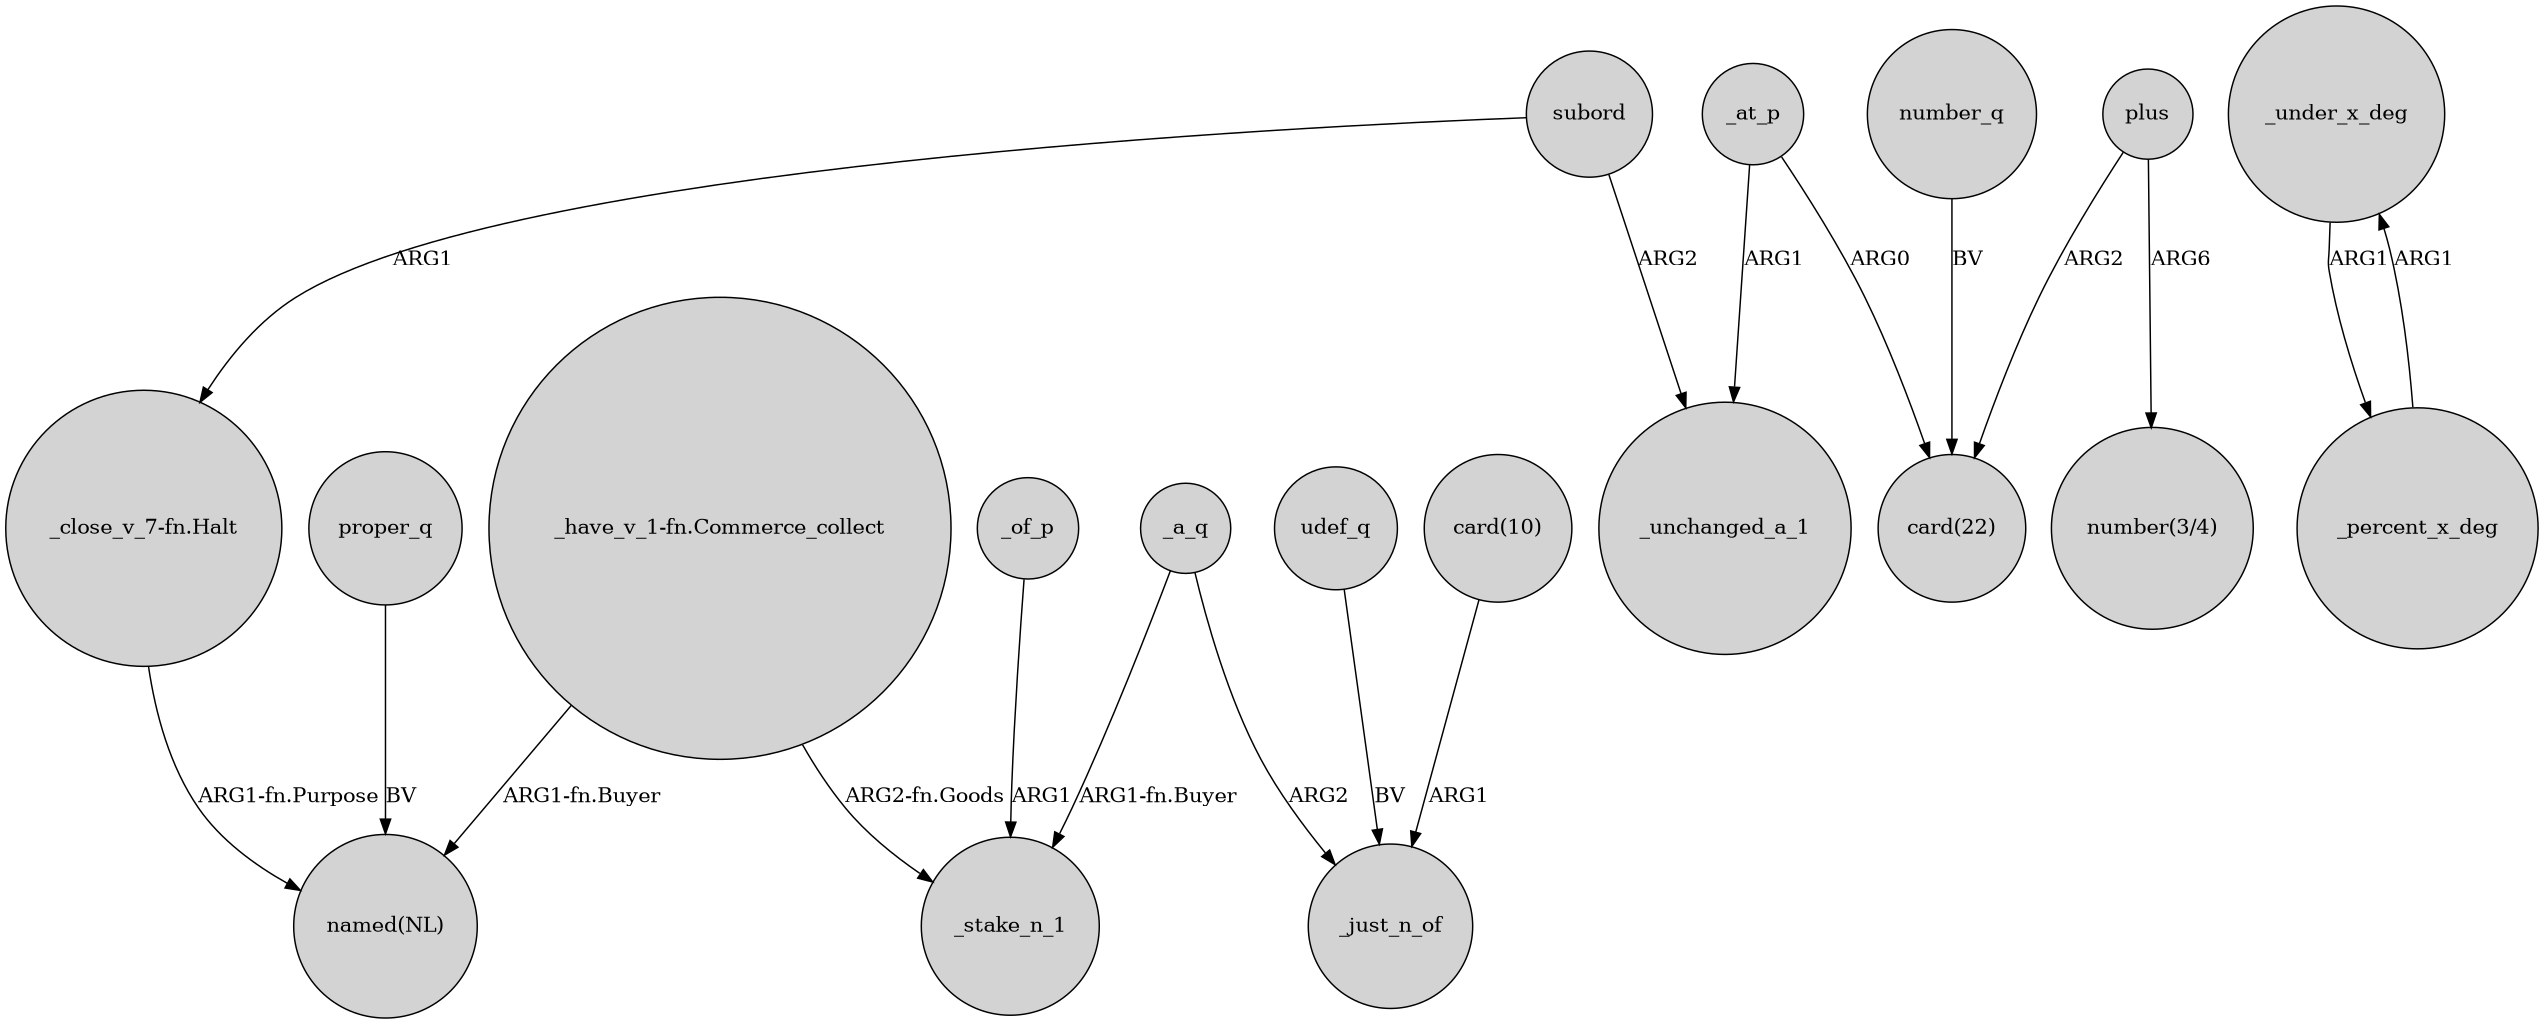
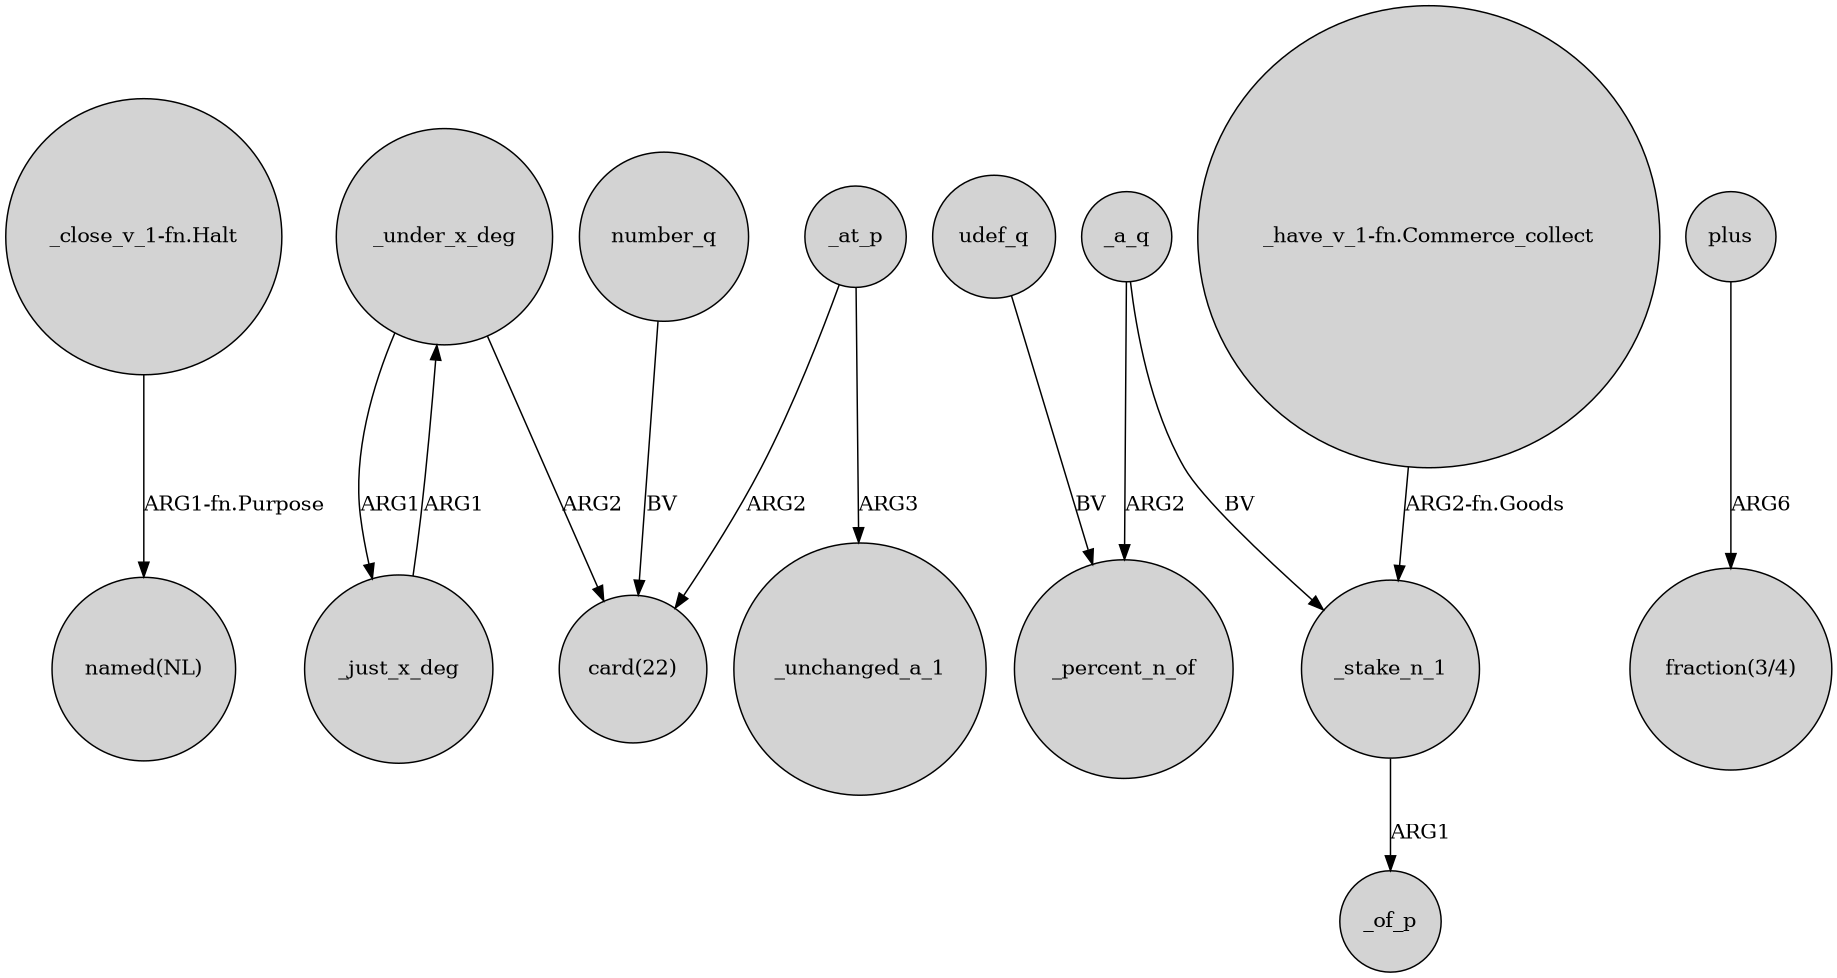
node "subord": removed
edge "_at_p" -> "_unchanged_a_1": label "ARG1" -> "ARG3"
edge "_at_p" -> "card(22)": label "ARG0" -> "ARG2"
edge "plus" -> "card(22)": now "_under_x_deg" -> "card(22)"
node "_close_v_7-fn.Halt": label "_close_v_7-fn.Halt" -> "_close_v_1-fn.Halt"
node "proper_q": removed
node "card(10)": removed
node "number(3/4)": label "number(3/4)" -> "fraction(3/4)"
node "_percent_x_deg": label "_percent_x_deg" -> "_just_x_deg"
edge "_of_p" -> "_stake_n_1": reversed
edge "_have_v_1-fn.Commerce_collect" -> "named(NL)": removed, label "ARG1-fn.Buyer"
edge "_a_q" -> "_stake_n_1": label "ARG1-fn.Buyer" -> "BV"
node "_just_n_of": label "_just_n_of" -> "_percent_n_of"
